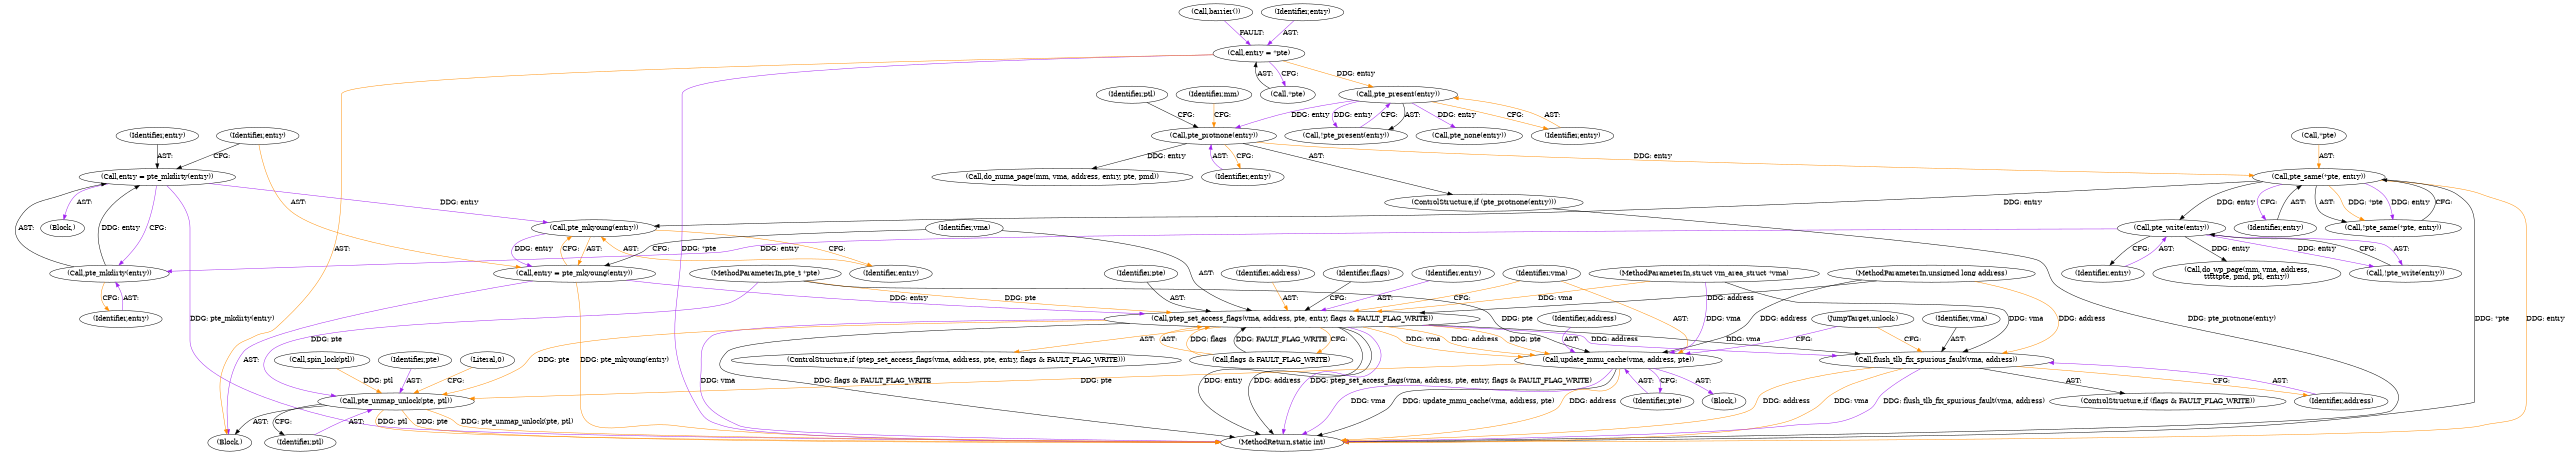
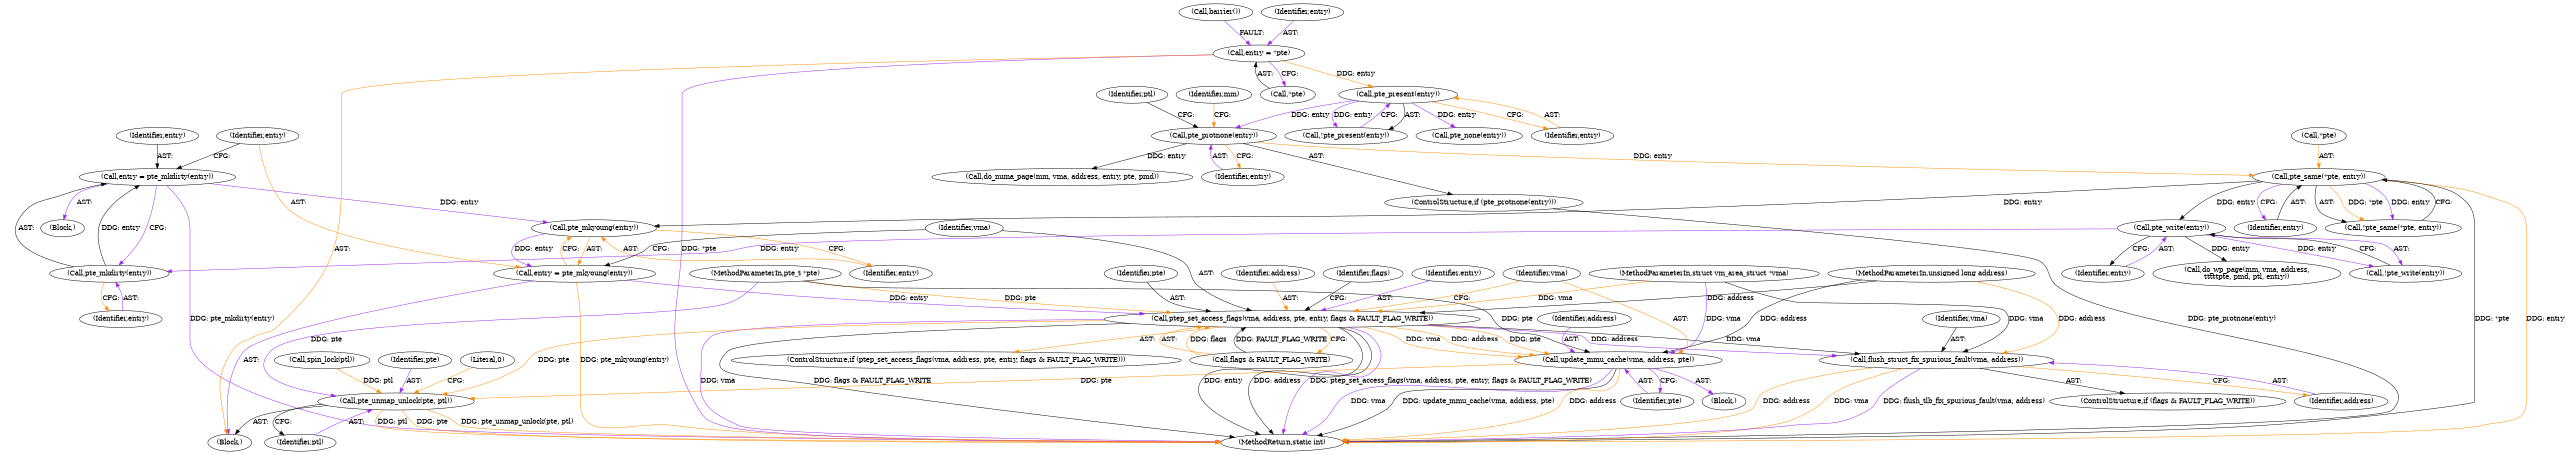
node "(JumpTarget,unlock:)": removed
node "(Call,flush_tlb_fix_spurious_fault(vma, address))": label "(Call,flush_tlb_fix_spurious_fault(vma, address))" -> "(Call,flush_struct_fix_spurious_fault(vma, address))"
